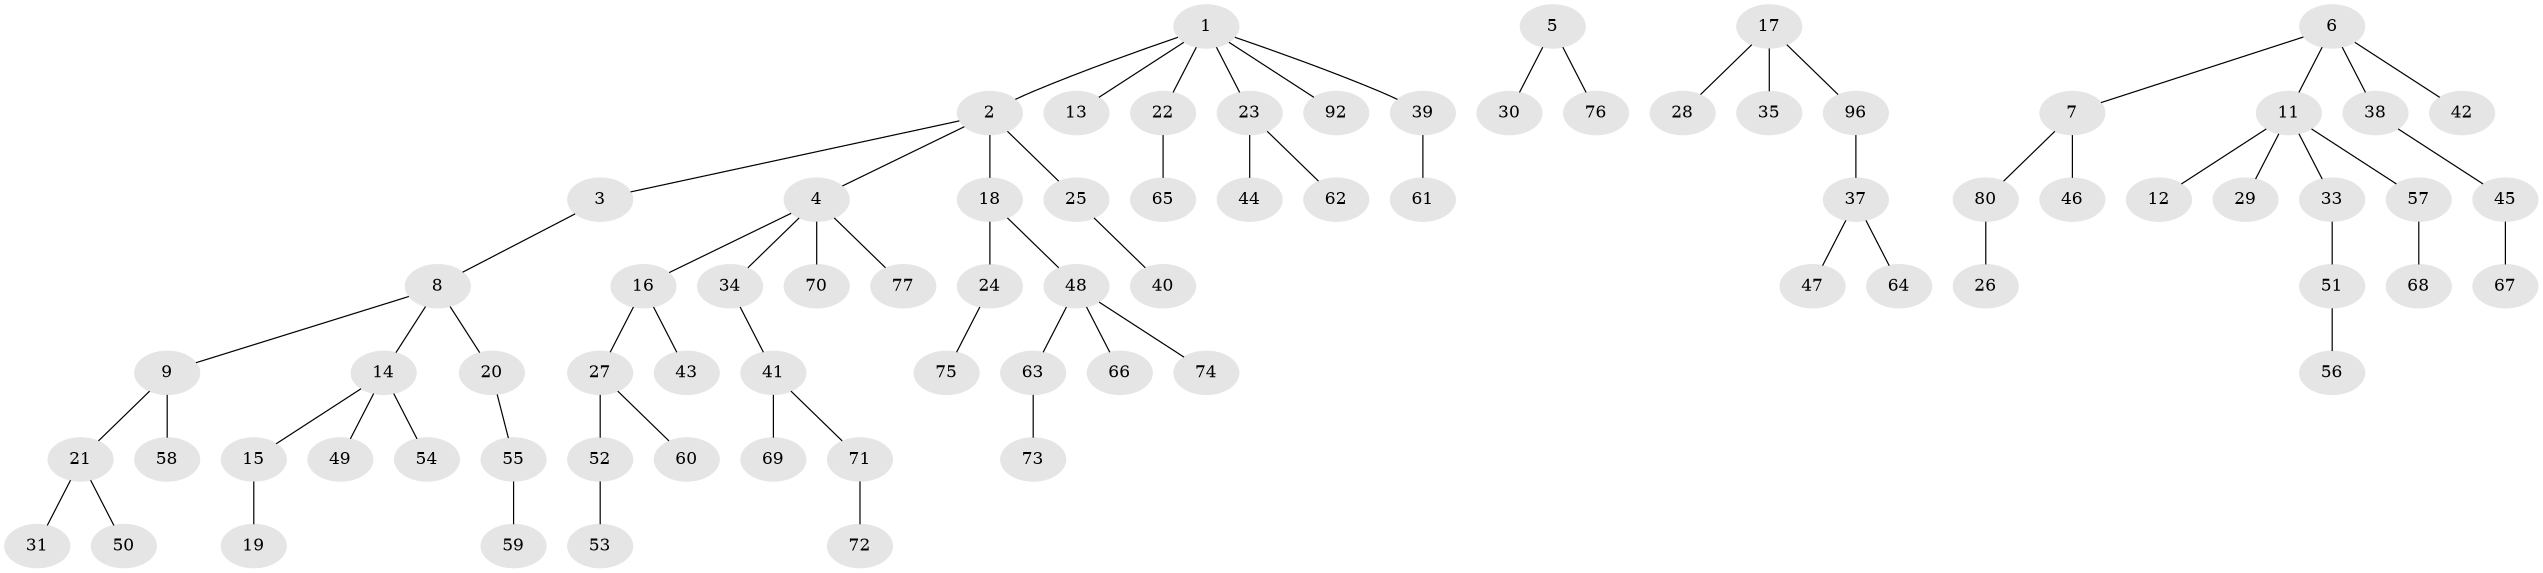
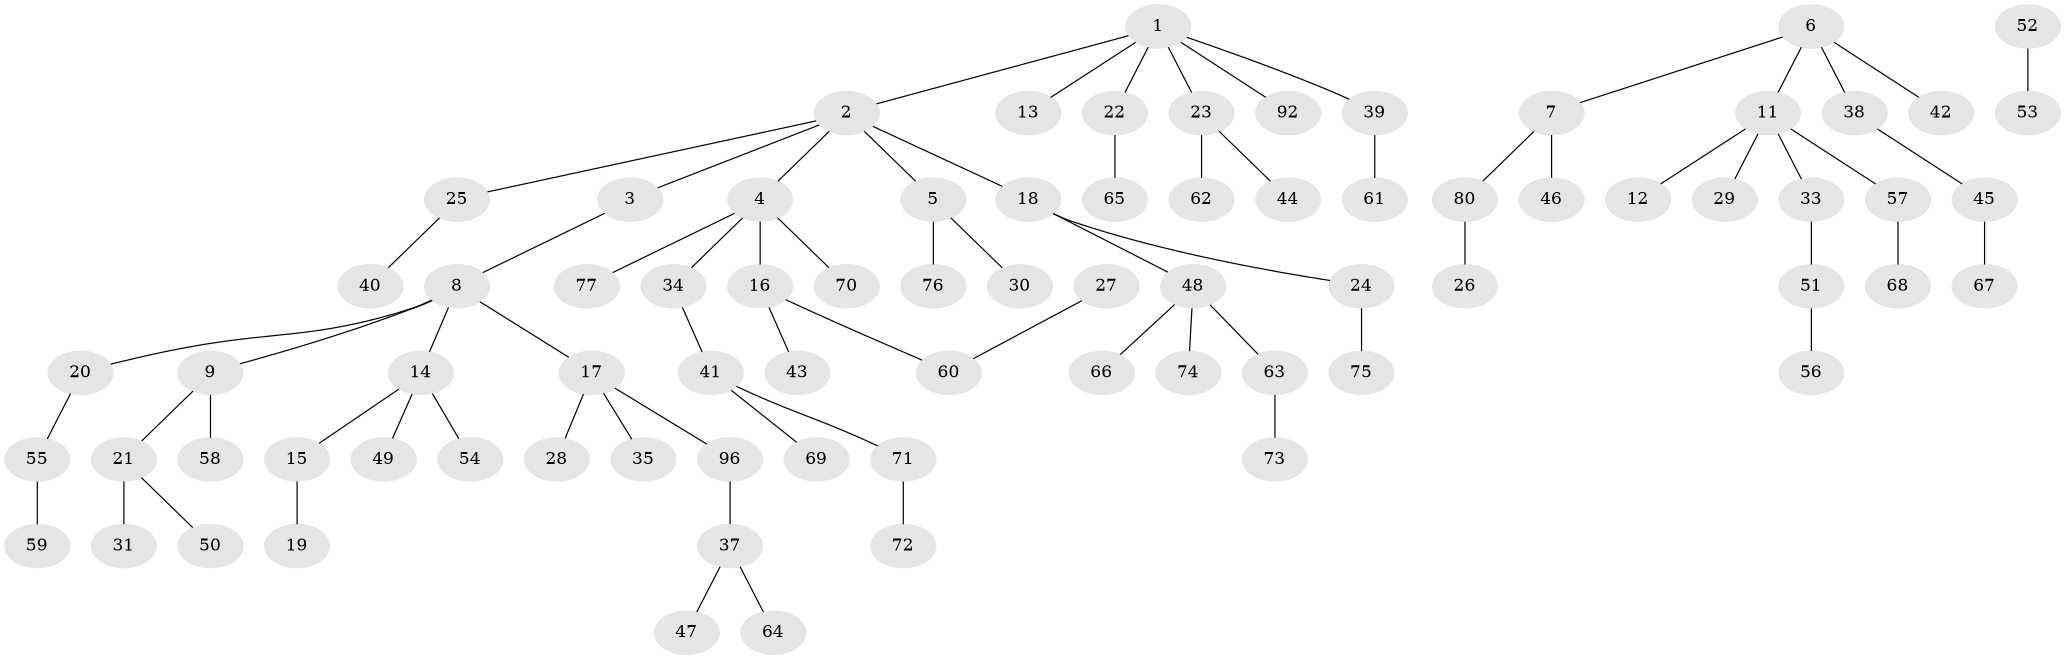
edge "2" -- "5": added
edge "8" -- "17": added
edge "16" -- "27": now "16" -- "60"
edge "27" -- "52": removed
